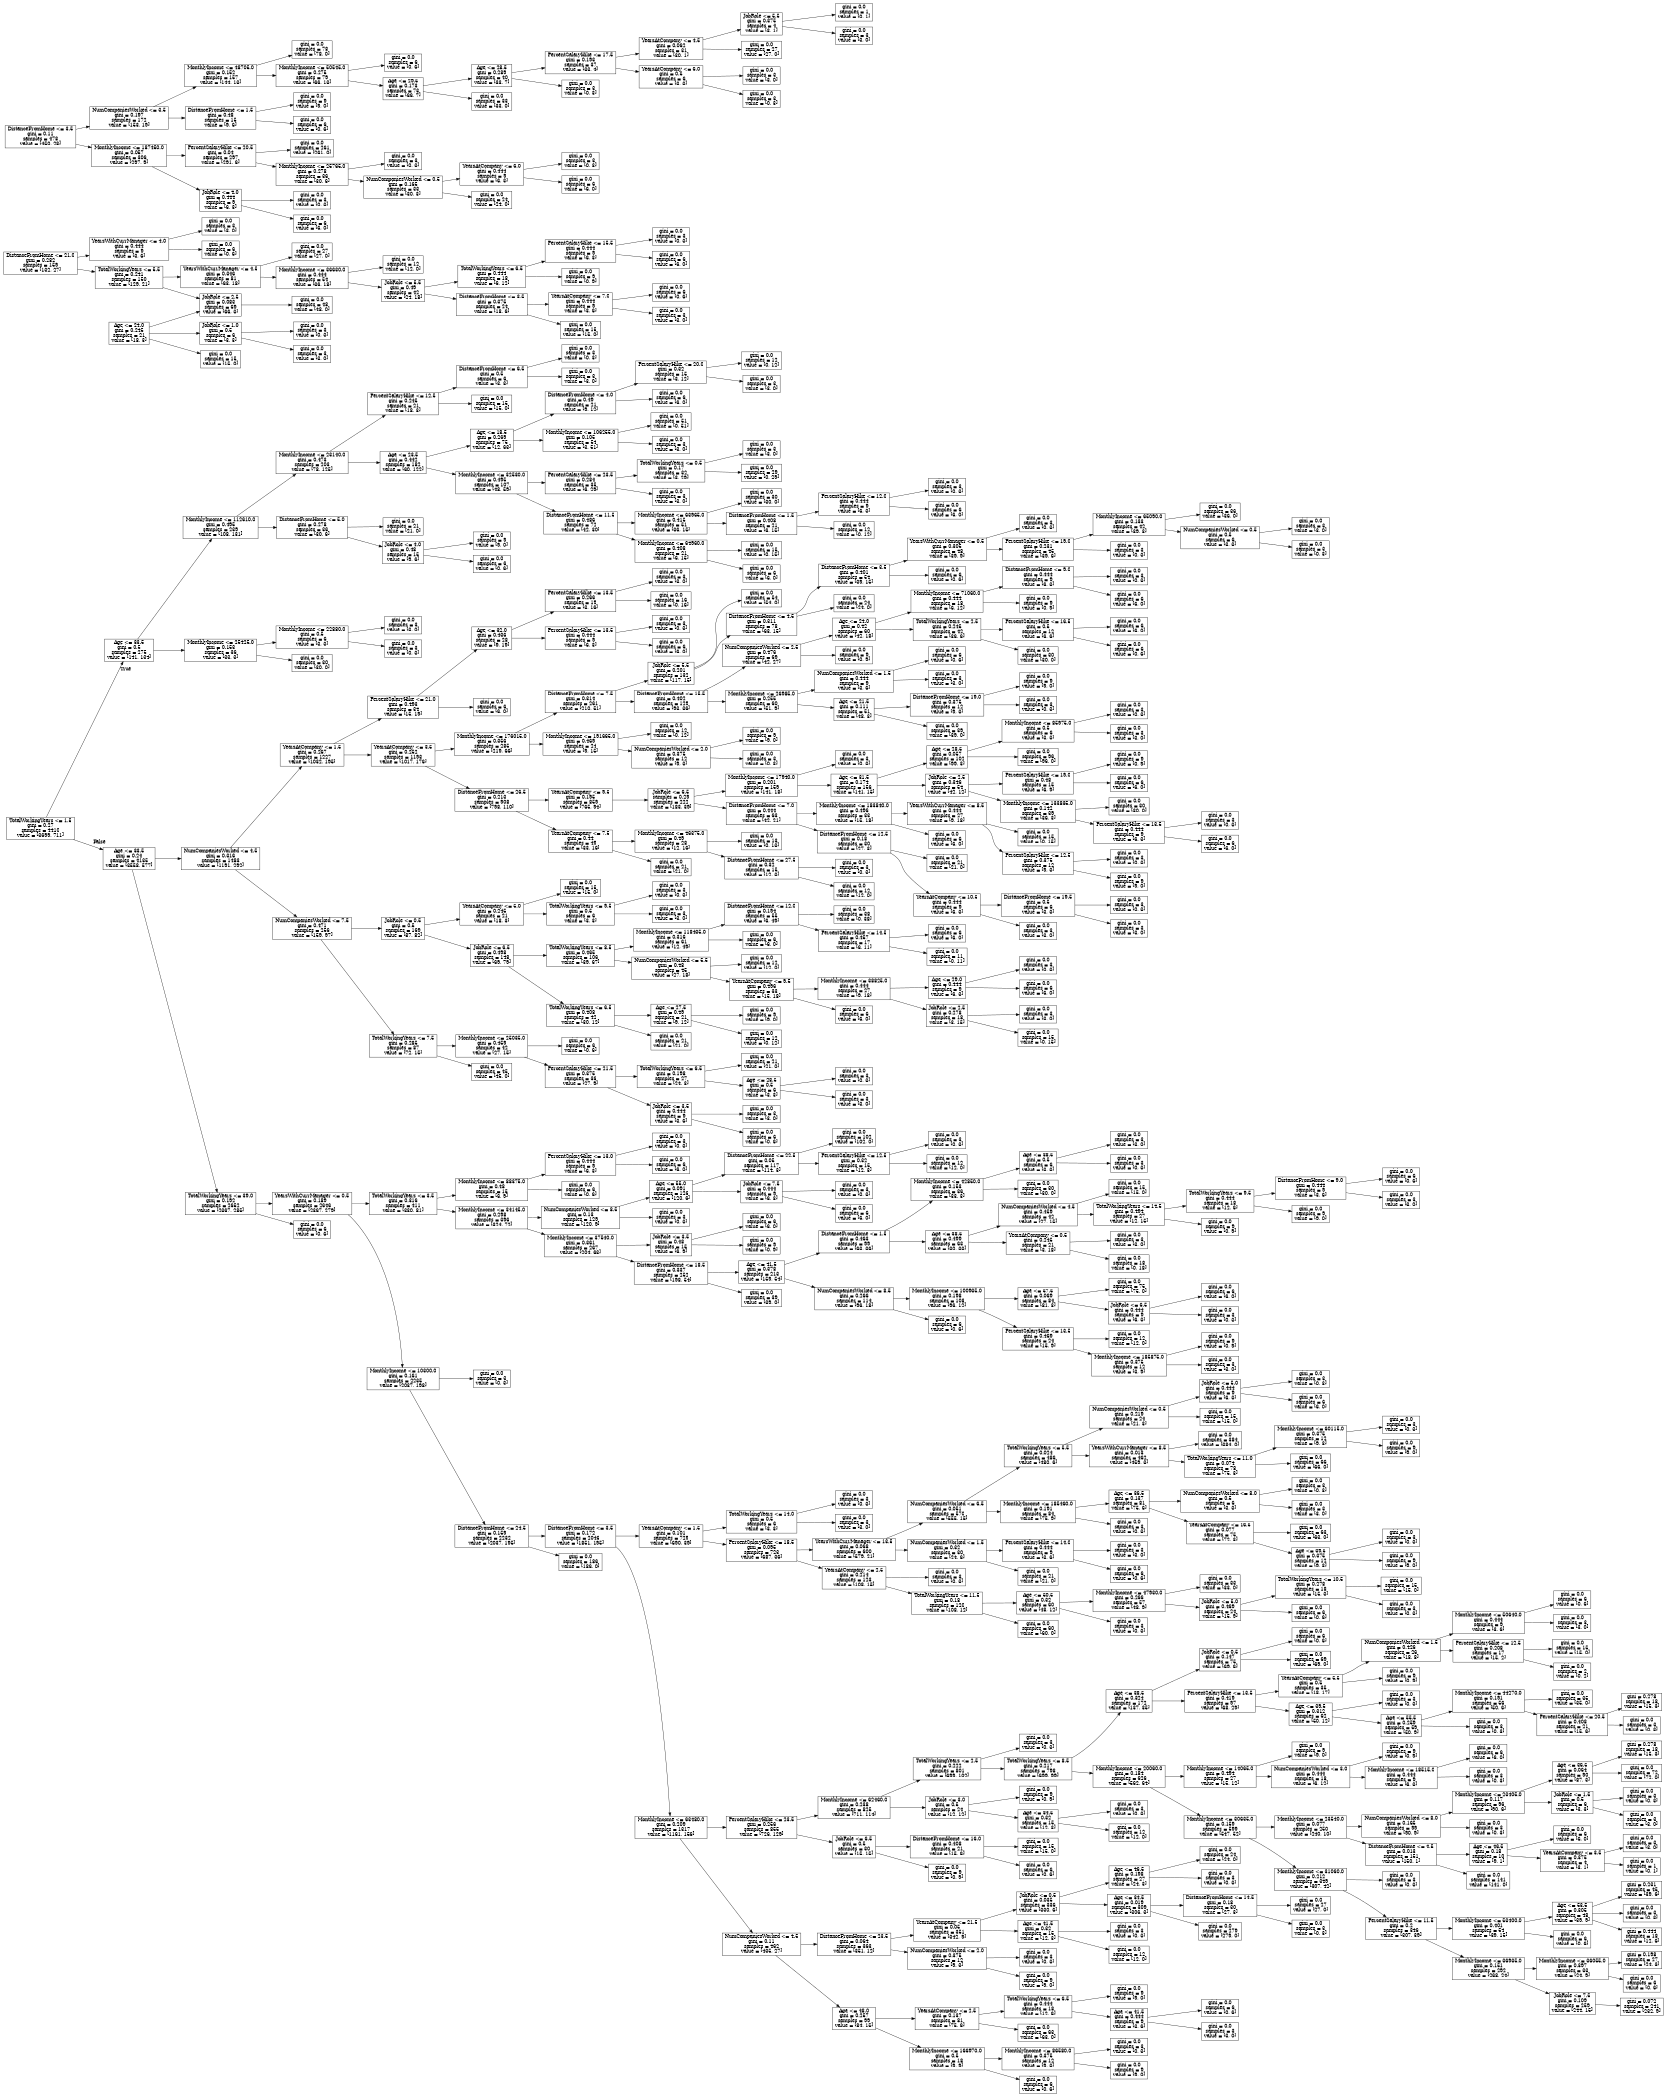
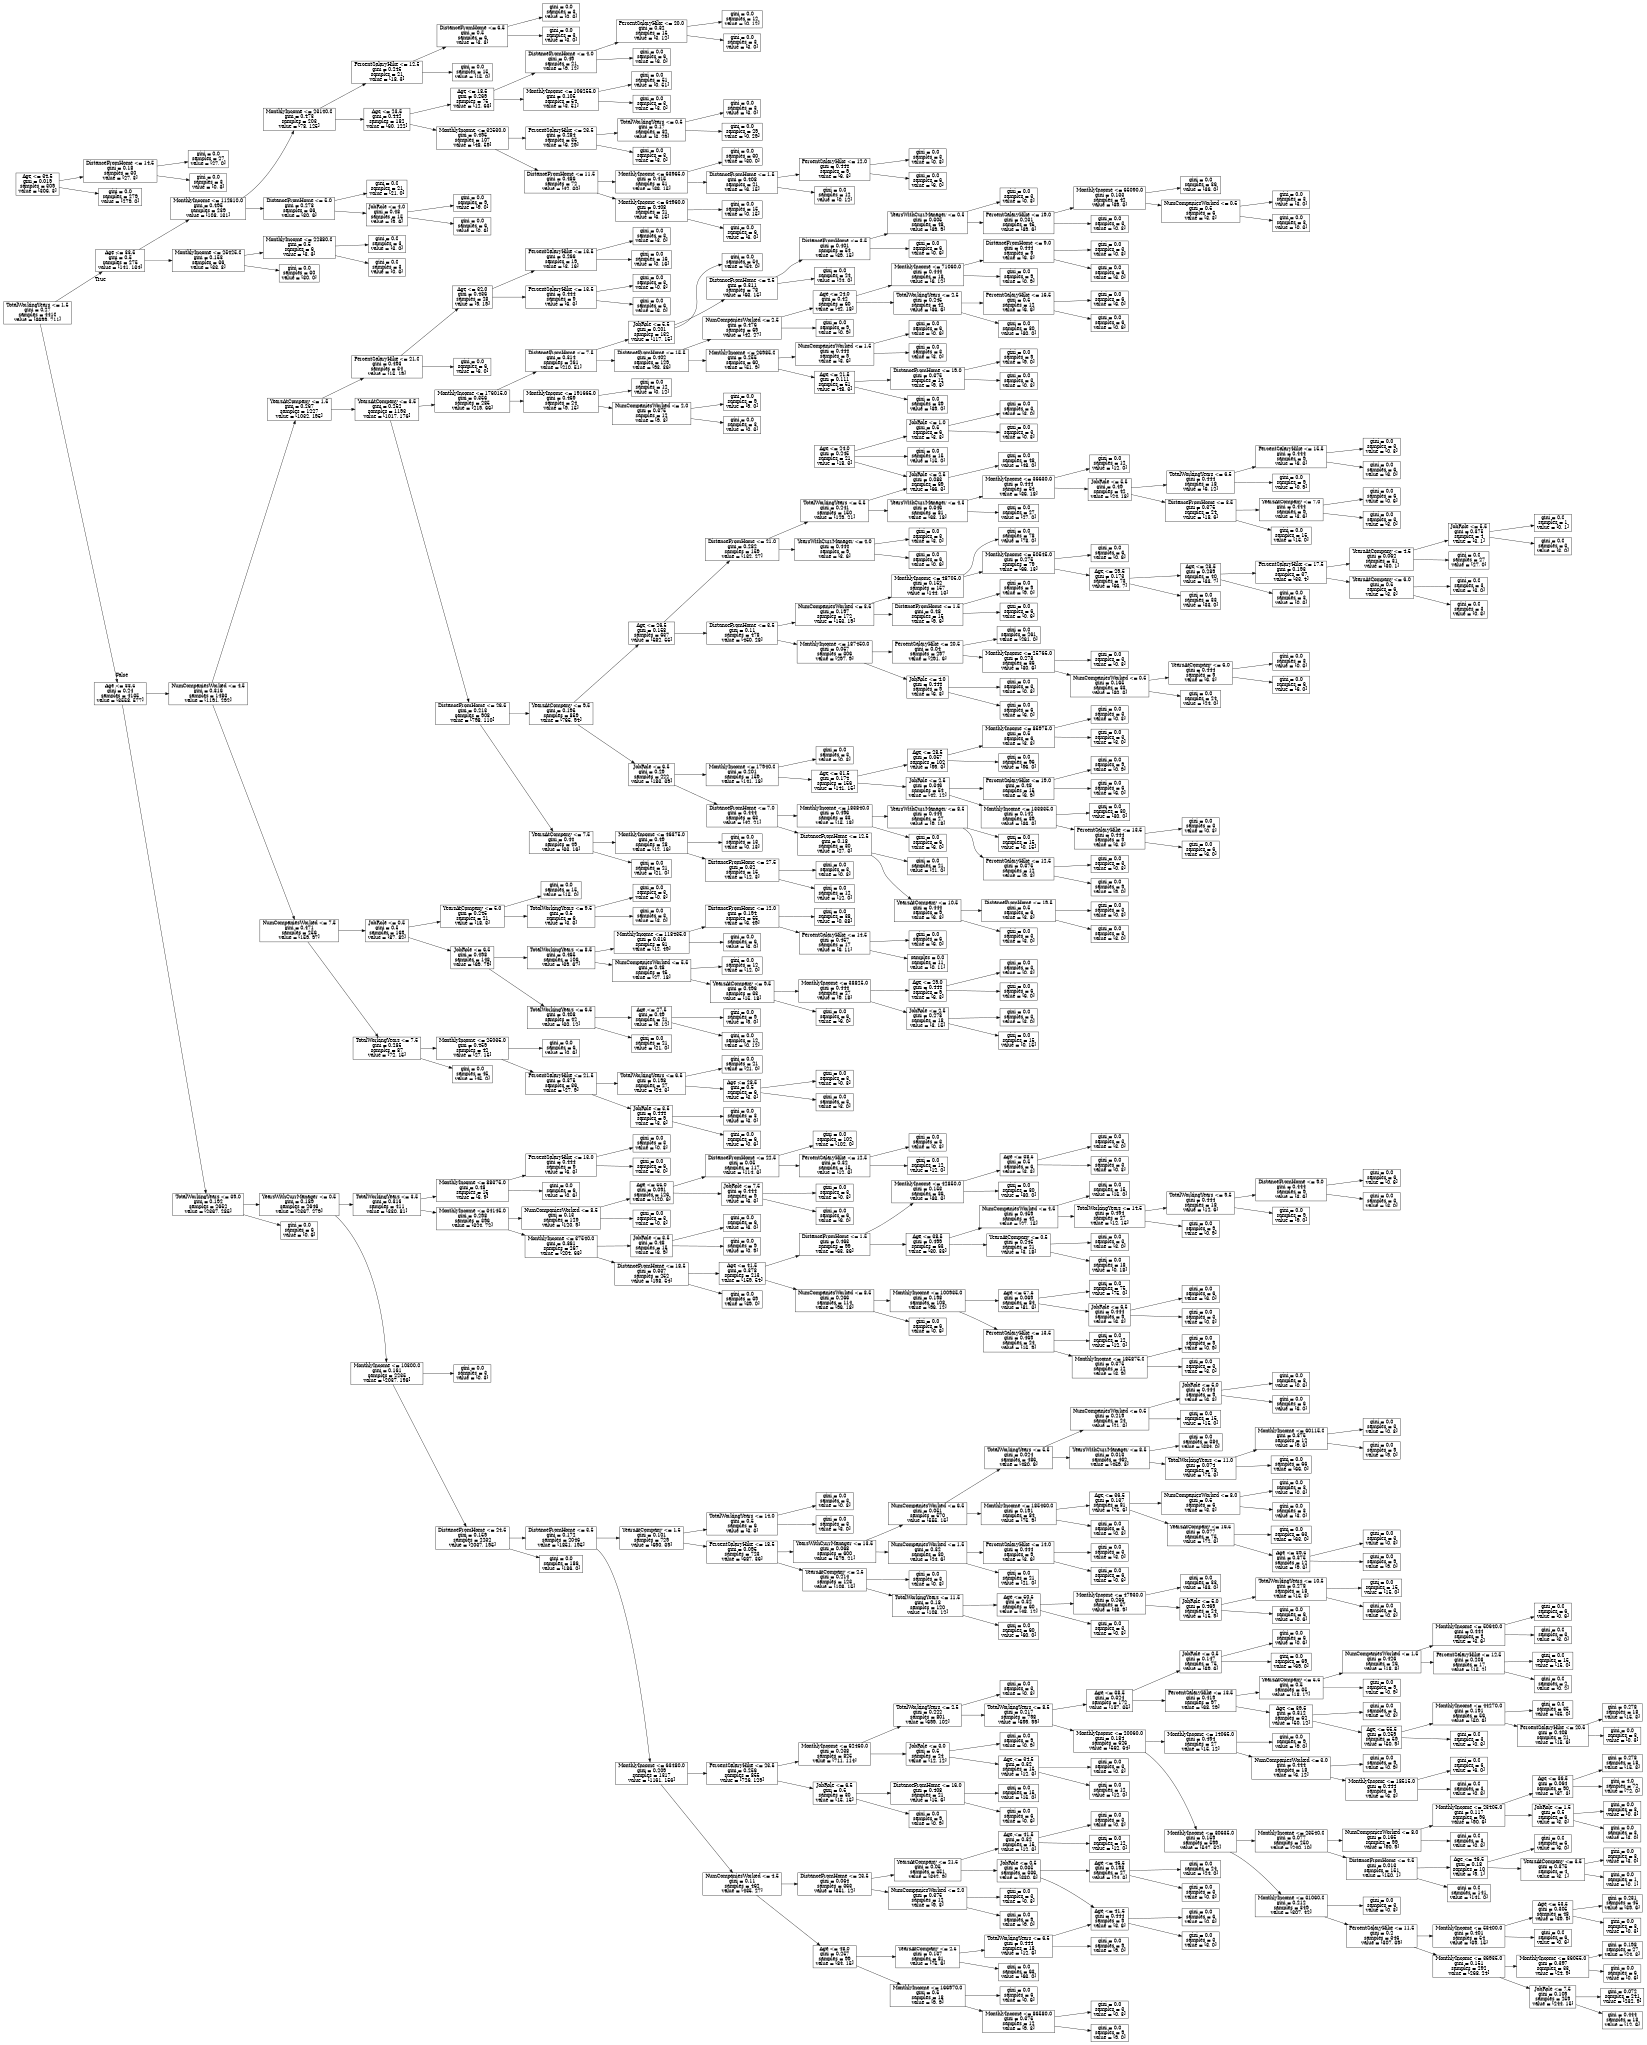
node "Age <= 26.5 gini = 0.158 samples = 637 value = [582, 55]": added
node "JobRole <= 6.5 samples = 0.29 samples = 222 value = [183, 39]": label "JobRole <= 6.5 samples = 0.29 samples = 222 value = [183, 39]" -> "JobRole <= 6.5 gini = 0.29 samples = 222 value = [183, 39]"
node "gini = 0.0 samples = 11 value = [0, 11]": label "gini = 0.0 samples = 11 value = [0, 11]" -> "samples = 0.0 samples = 11 value = [0, 11]"
node "gini = 0.0 samples = 72 value = [72, 0]": label "gini = 0.0 samples = 72 value = [72, 0]" -> "gini = 4.0 samples = 72 value = [72, 0]"
edge "JobRole <= 0.5 gini = 0.035 samples = 336 value = [330, 6]" -> "Age <= 34.5 gini = 0.019 samples = 309 value = [306, 3]": now "JobRole <= 0.5 gini = 0.035 samples = 336 value = [330, 6]" -> "Age <= 41.5 gini = 0.444 samples = 9 value = [3, 6]"
edge "Age <= 53.5 gini = 0.305 samples = 48 value = [39, 9]" -> "gini = 0.444 samples = 18 value = [12, 6]": now "JobRole <= 7.5 gini = 0.109 samples = 259 value = [244, 15]" -> "gini = 0.444 samples = 18 value = [12, 6]"
